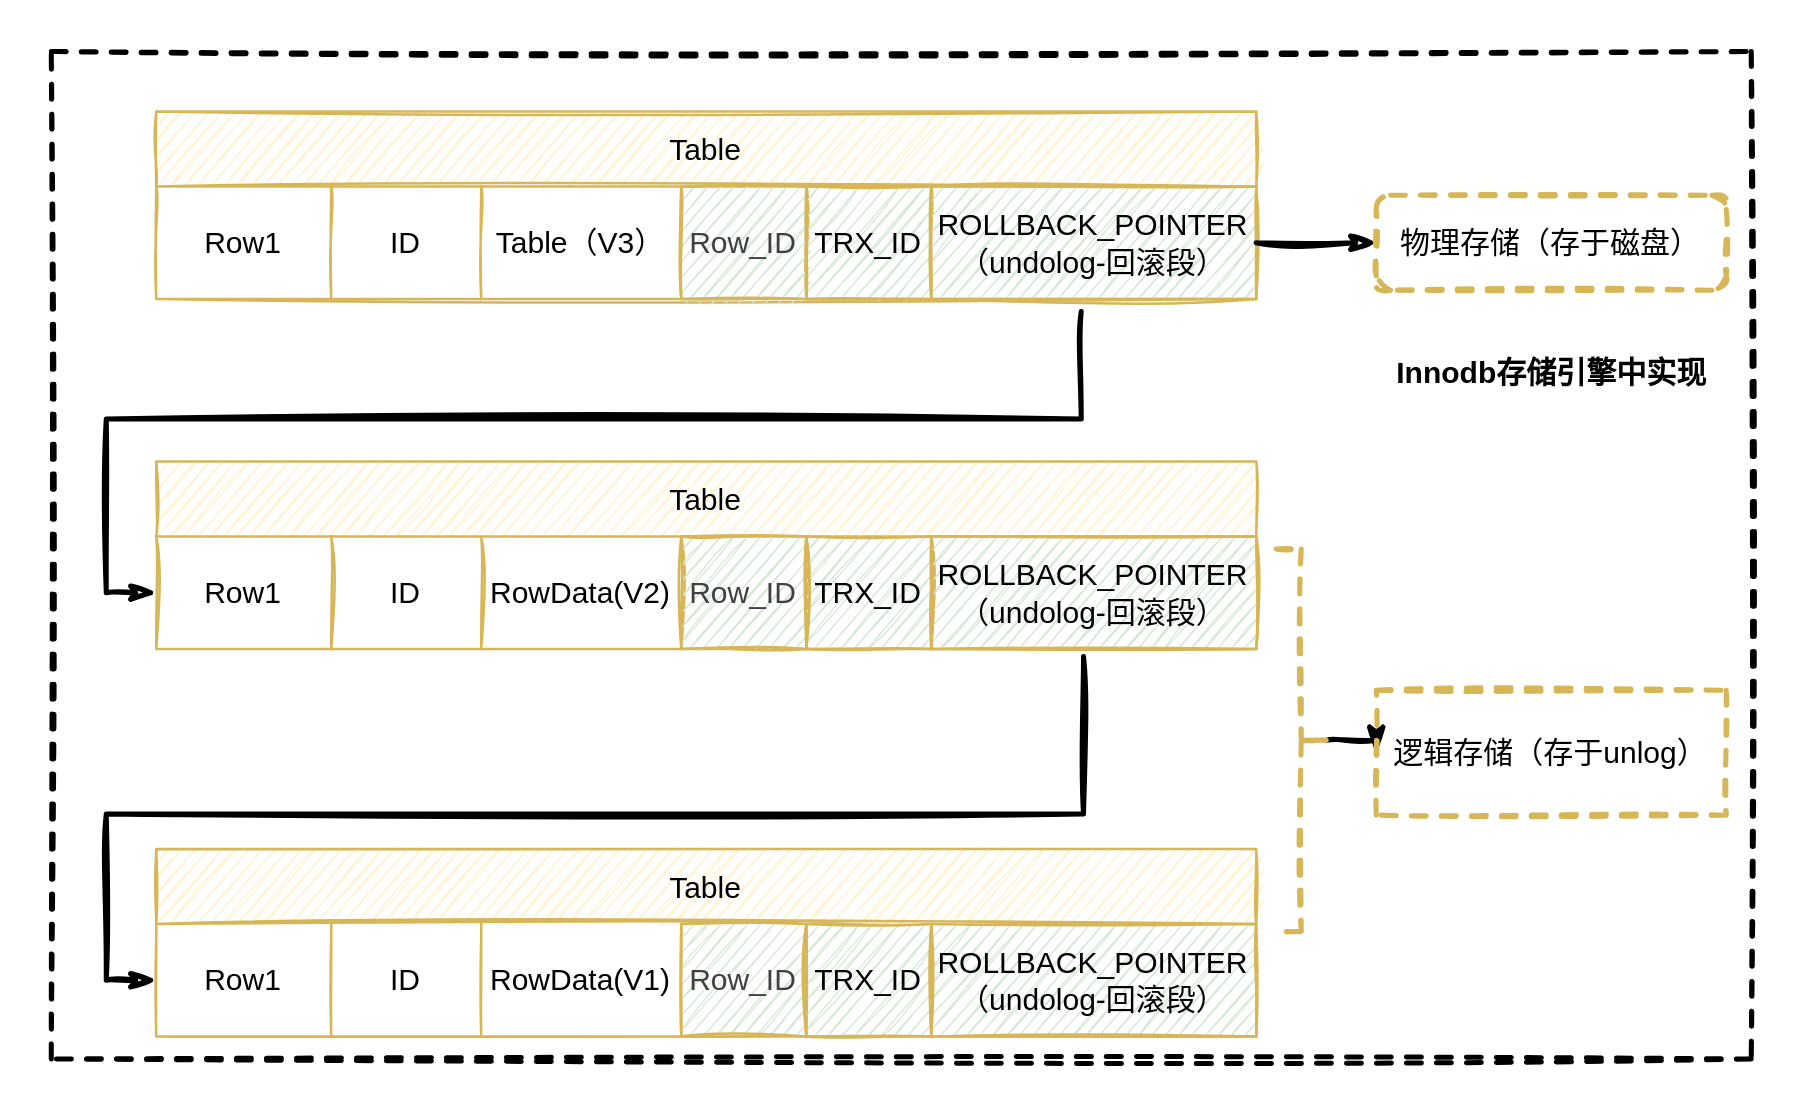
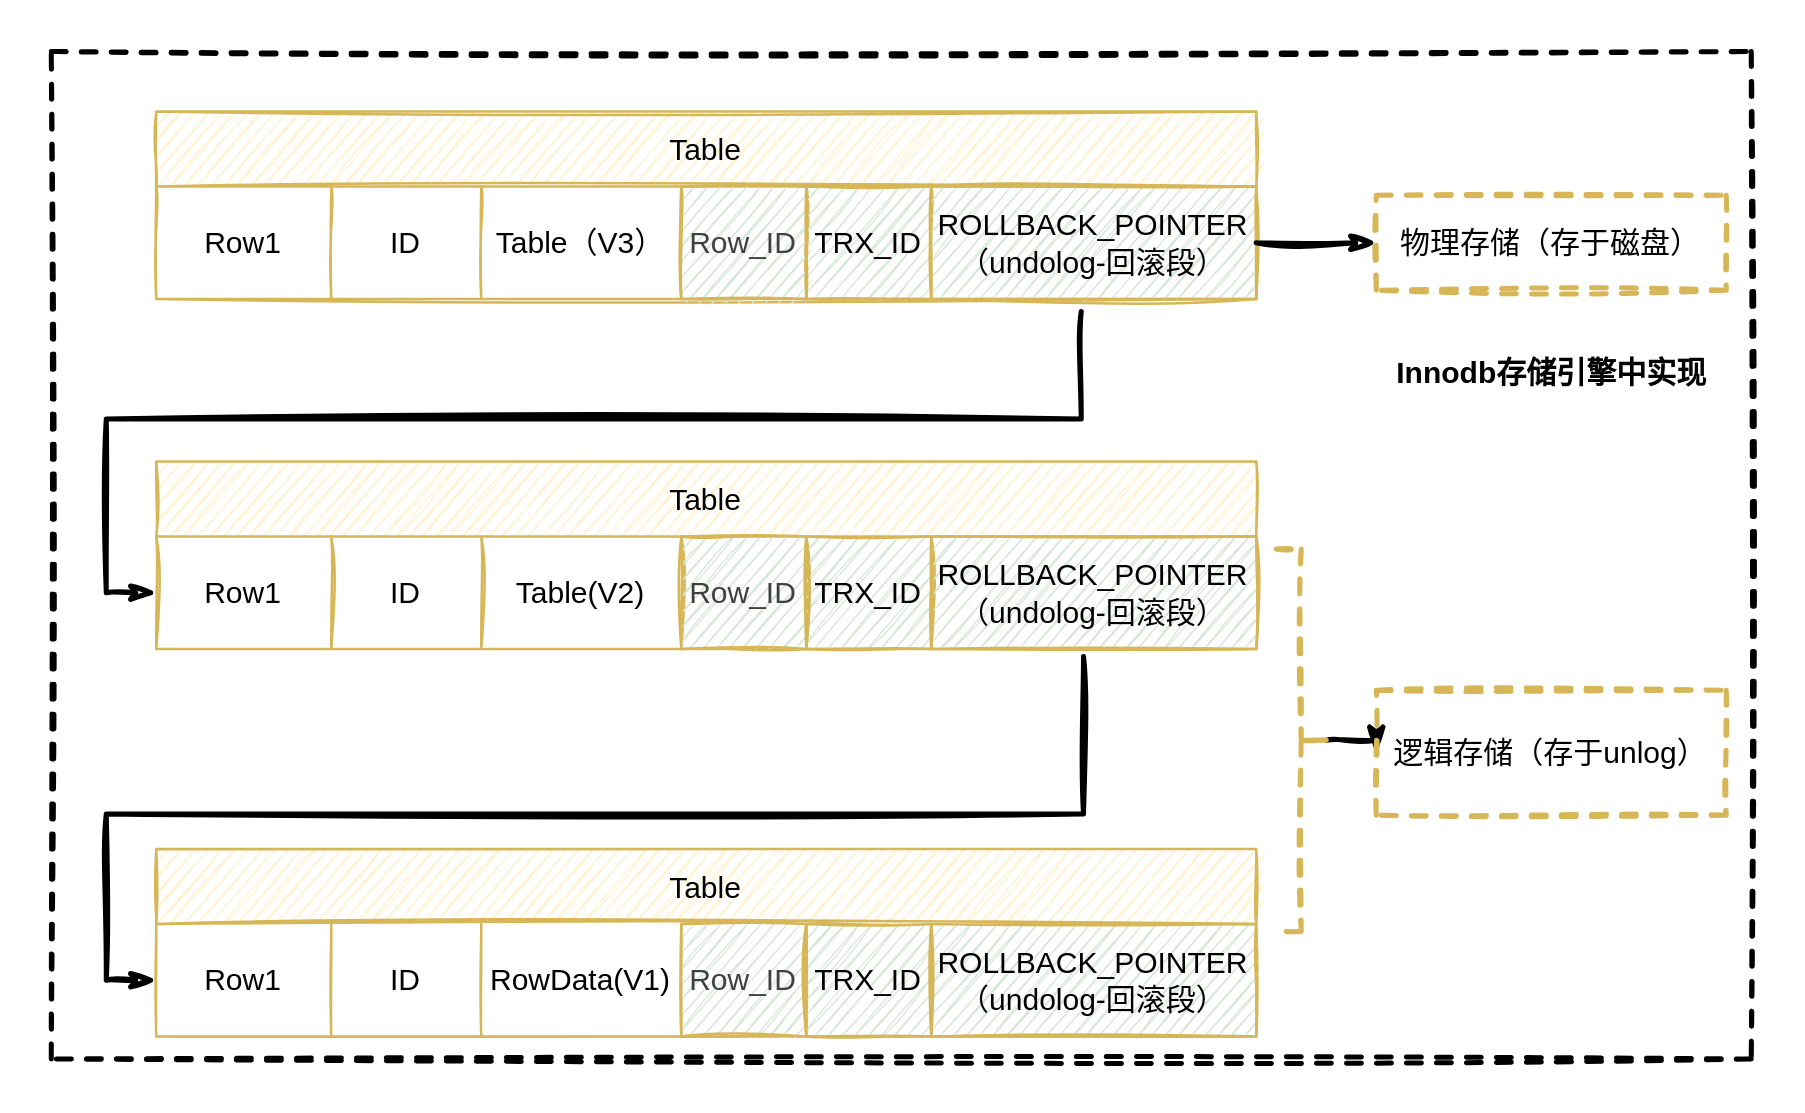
node "物理存储（存于磁盘）": shape rounded rectangle -> rectangle
node "RowData(V2)": label "RowData(V2)" -> "Table(V2)"
